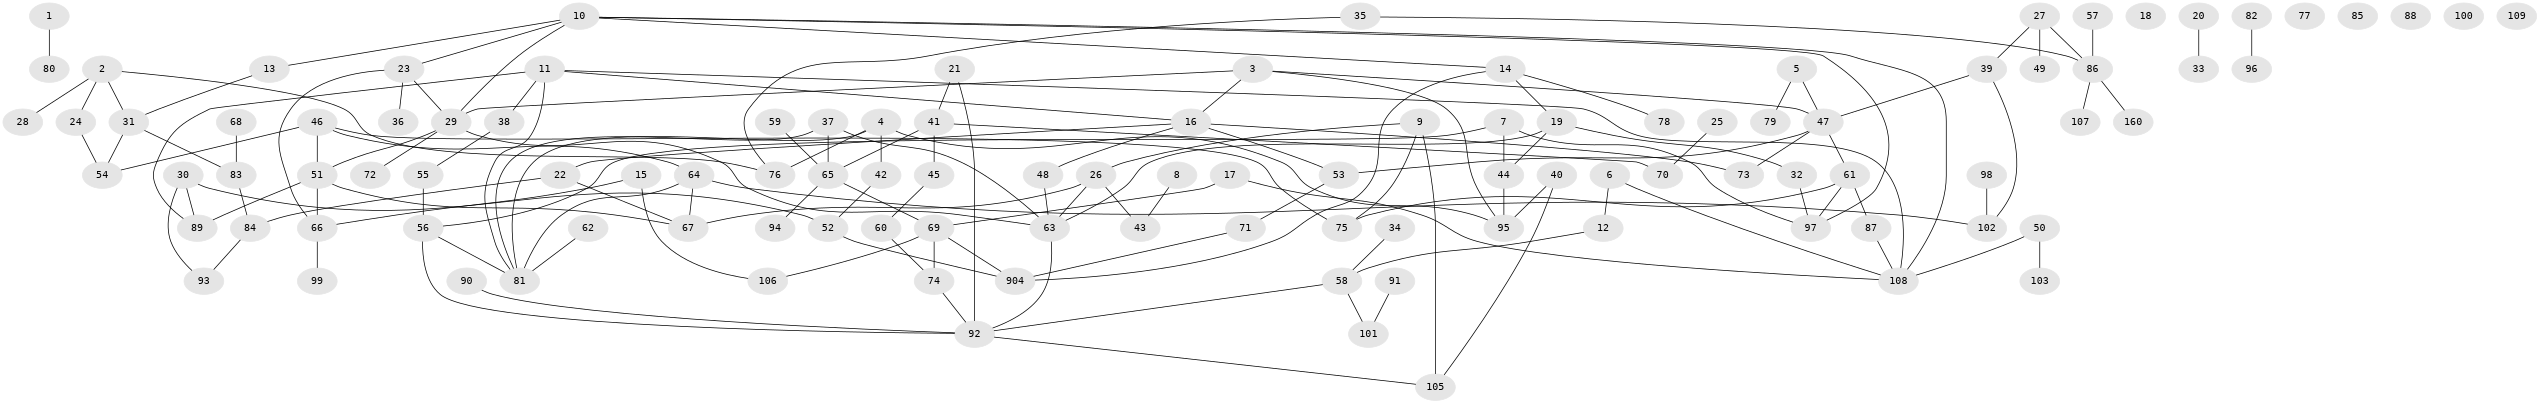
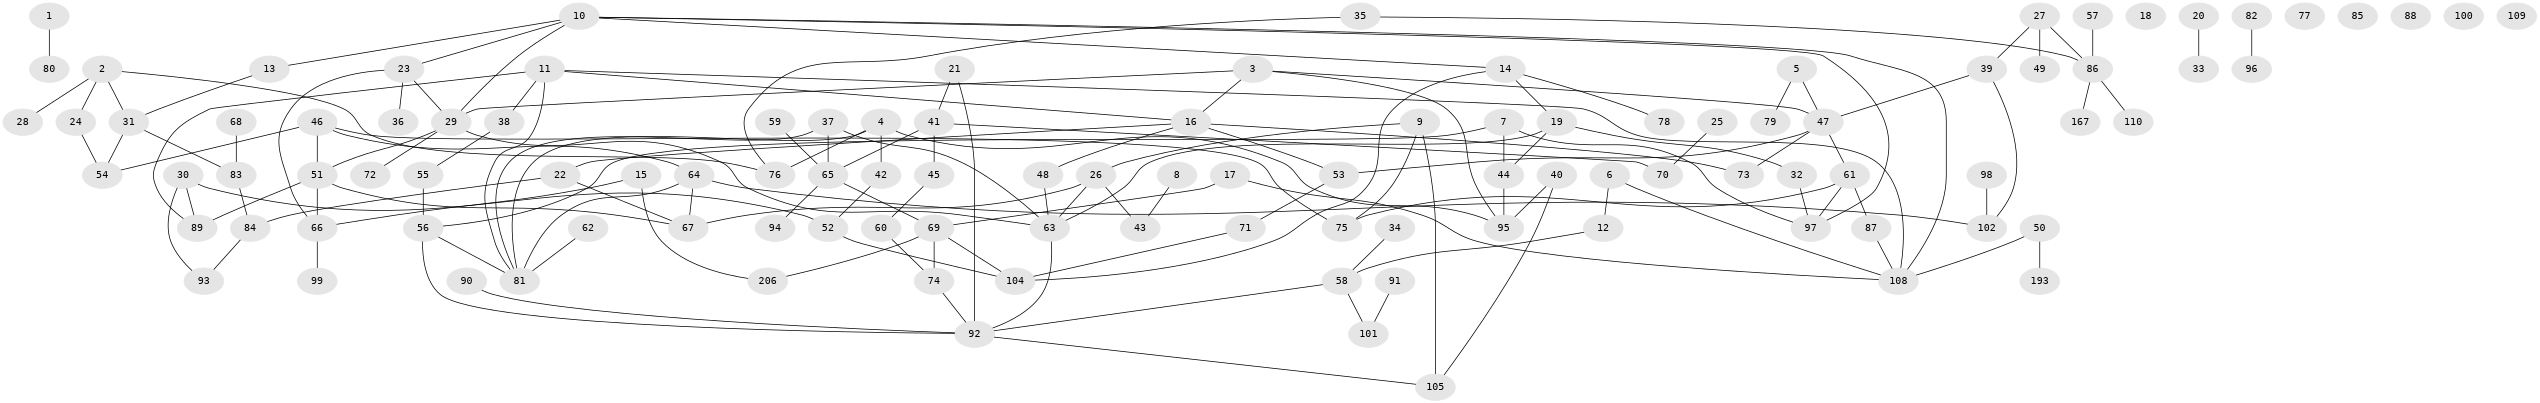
node "107": label "107" -> "167"
node "160": label "160" -> "110"
node "106": label "106" -> "206"
node "904": label "904" -> "104"
node "103": label "103" -> "193"
